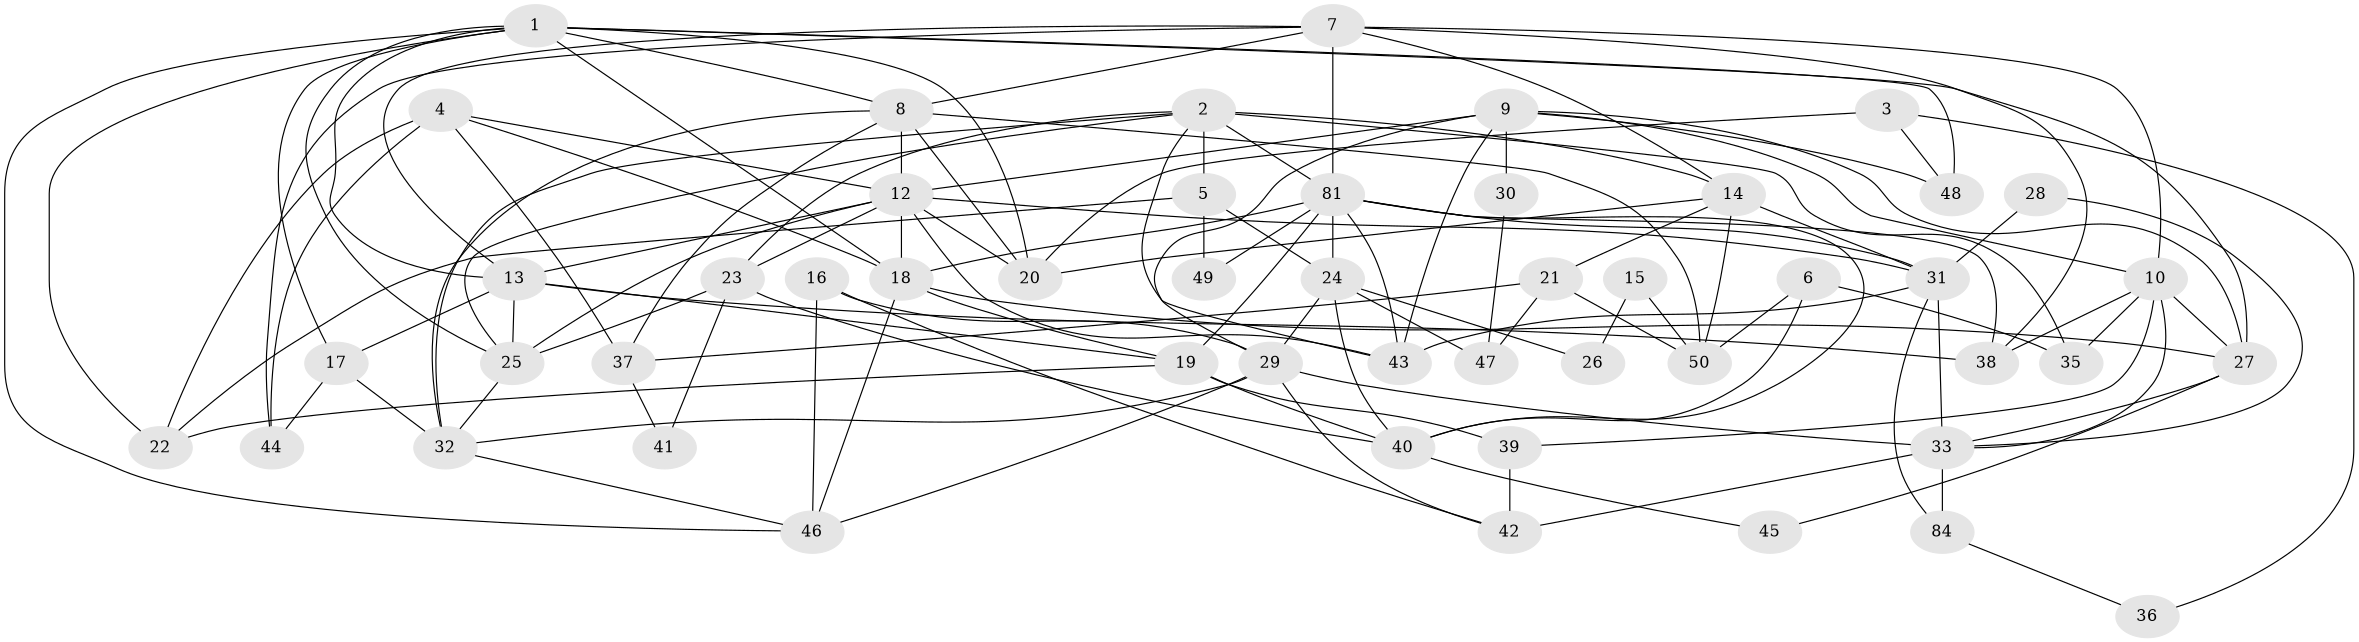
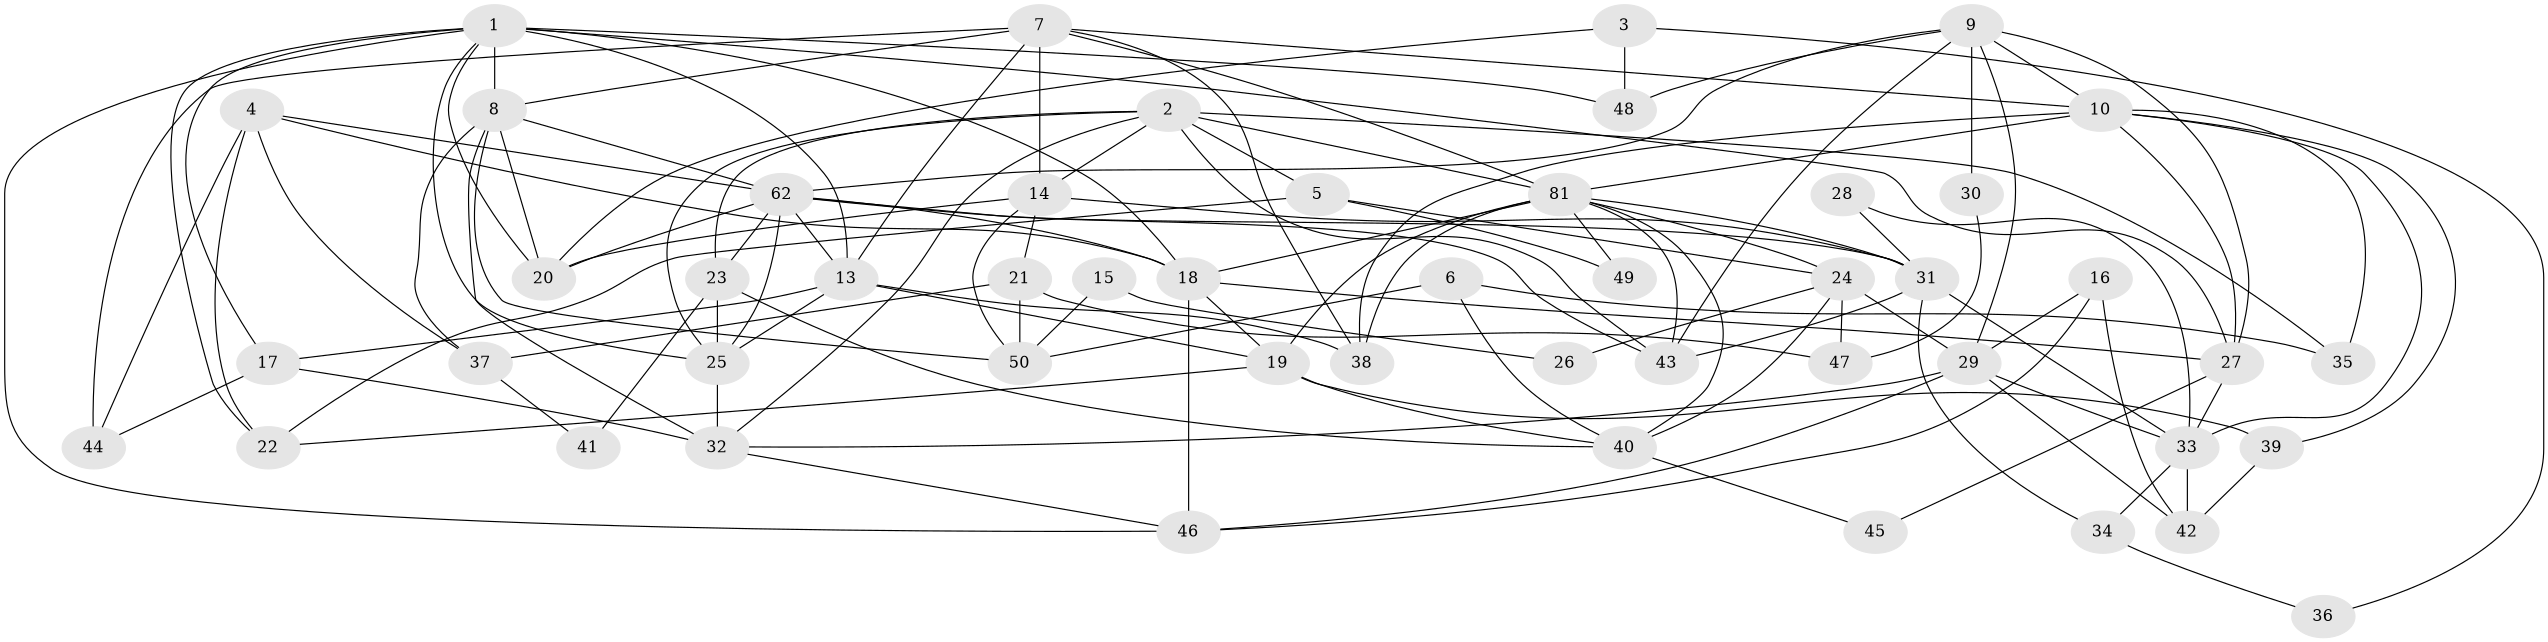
edge "10" -- "81": added
node "12": label "12" -> "62"
node "84": label "84" -> "34"
